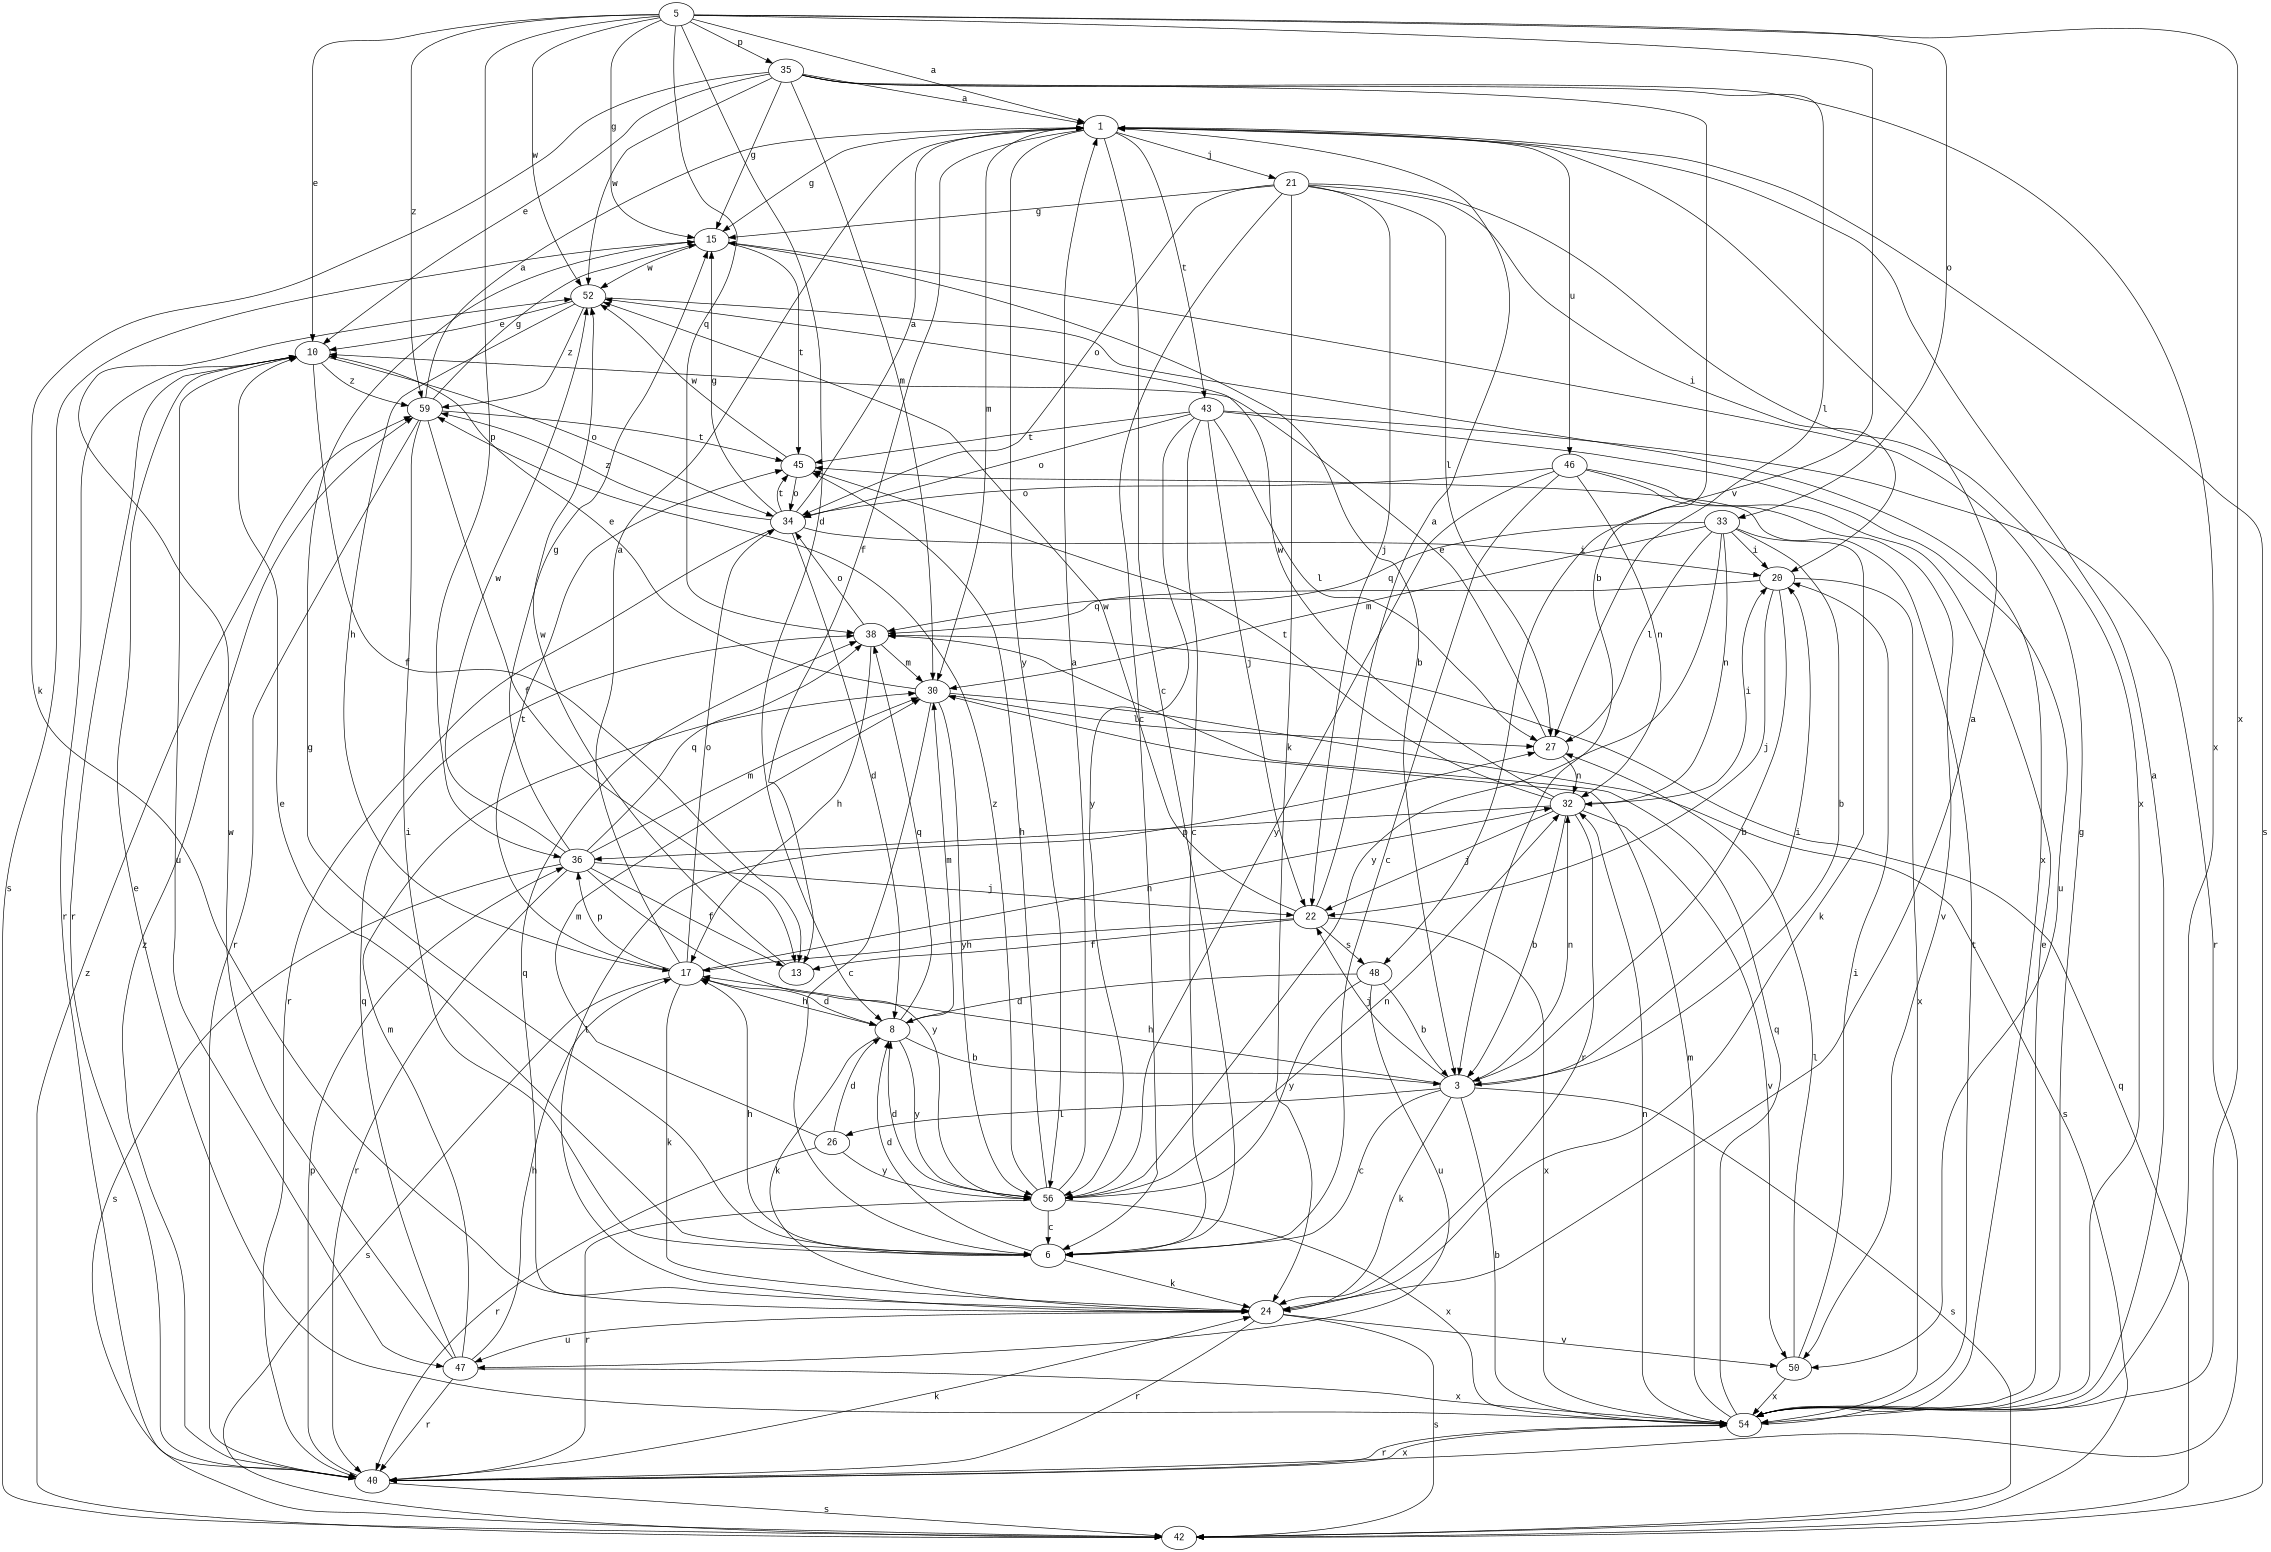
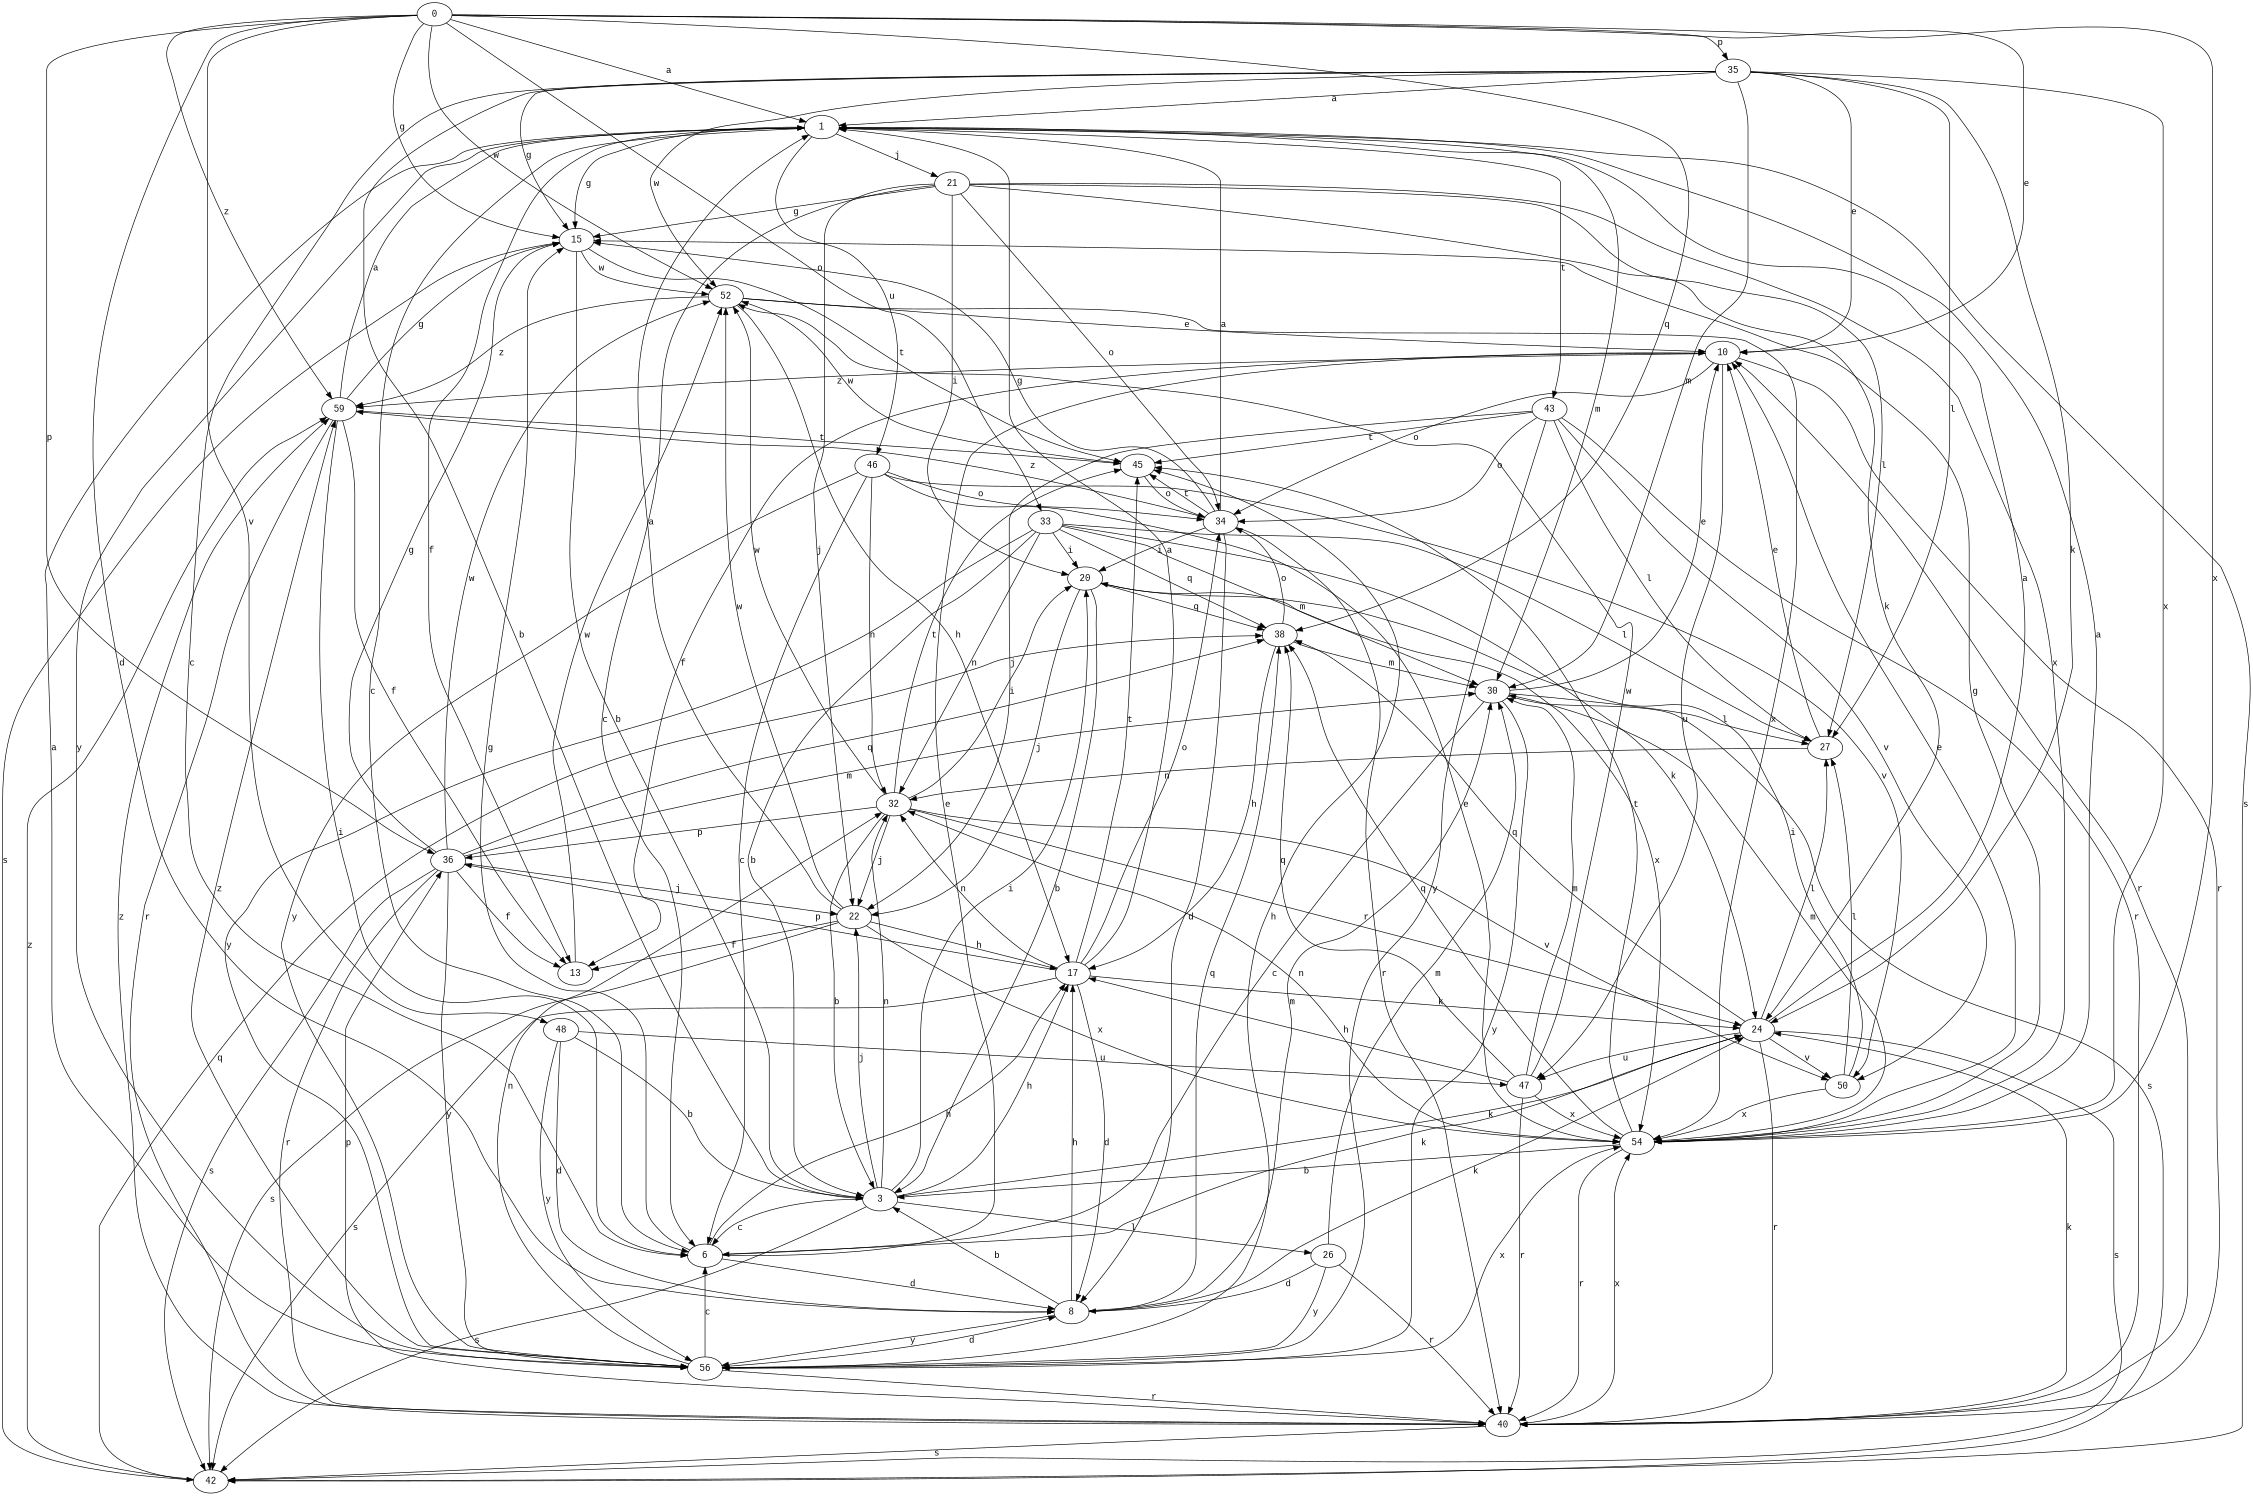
node "5": label "5" -> "0"
edge "43" -> "6": now "35" -> "6"
edge "43" -> "50": label "u" -> "v"
edge "22" -> "48": now "22" -> "42"
edge "3" -> "54": reversed
